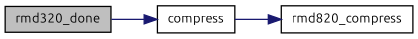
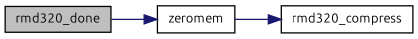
node "compress": label "compress" -> "zeromem"
node "rmd820_compress": label "rmd820_compress" -> "rmd320_compress"
